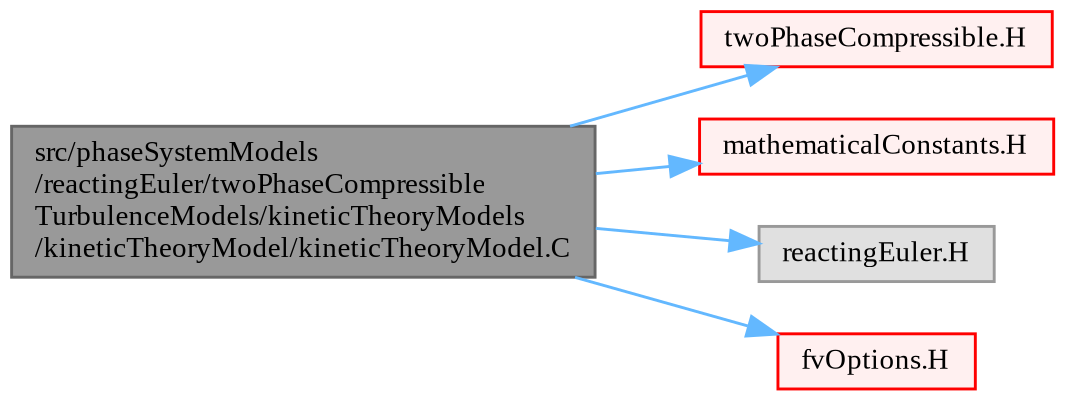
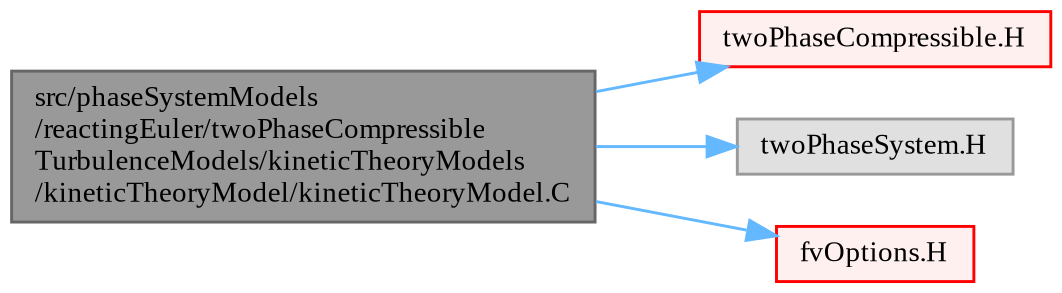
node "mathematicalConstants.H": removed
node "reactingEuler.H": label "reactingEuler.H" -> "twoPhaseSystem.H"
